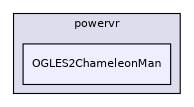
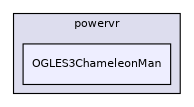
node "OGLES2ChameleonMan": label "OGLES2ChameleonMan" -> "OGLES3ChameleonMan"
